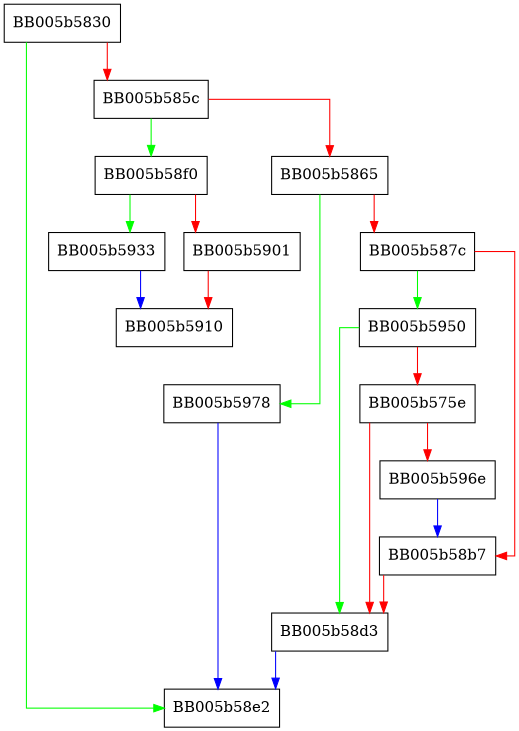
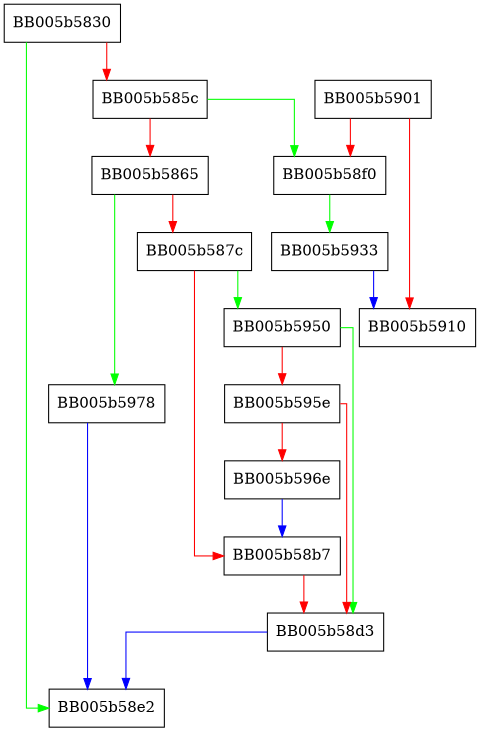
edge "BB005b58f0" -> "BB005b5901": reversed
node "BB005b575e": label "BB005b575e" -> "BB005b595e"
